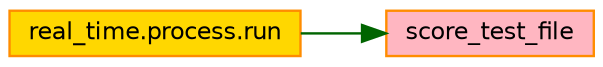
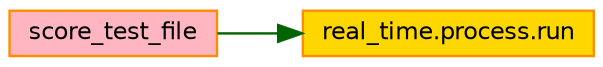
edge "real_time.process.run" -> "score_test_file": reversed
